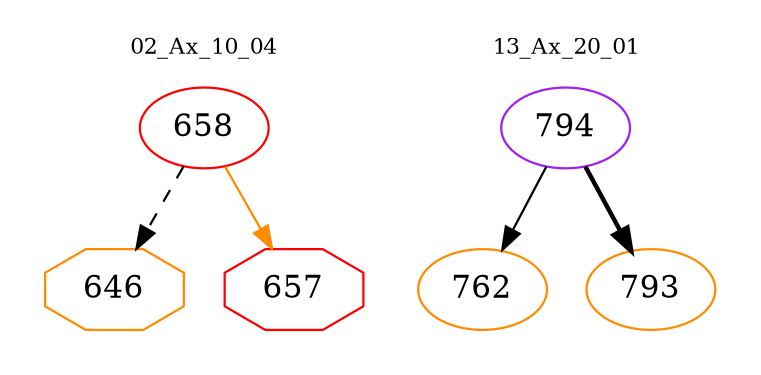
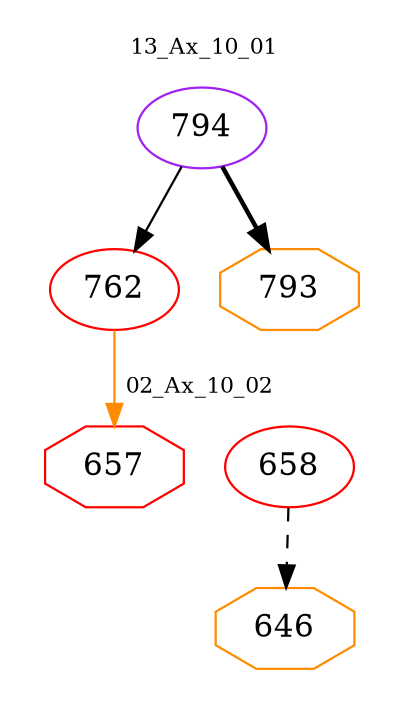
cluster "02_Ax_10_04": label "02_Ax_10_04" -> "02_Ax_10_02"
cluster "13_Ax_20_01": label "13_Ax_20_01" -> "13_Ax_10_01"
edge "658" -> "657": now "762" -> "657"
node "762": color darkorange -> red
node "793": shape ellipse -> octagon
